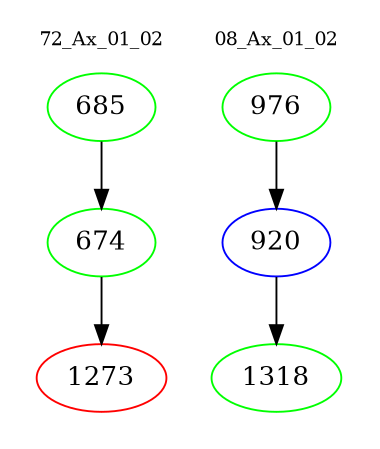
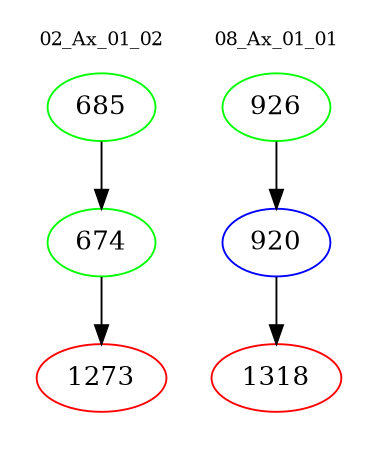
cluster "72_Ax_01_02": label "72_Ax_01_02" -> "02_Ax_01_02"
cluster "08_Ax_01_02": label "08_Ax_01_02" -> "08_Ax_01_01"
node "976": label "976" -> "926"
node "1318": color green -> red
